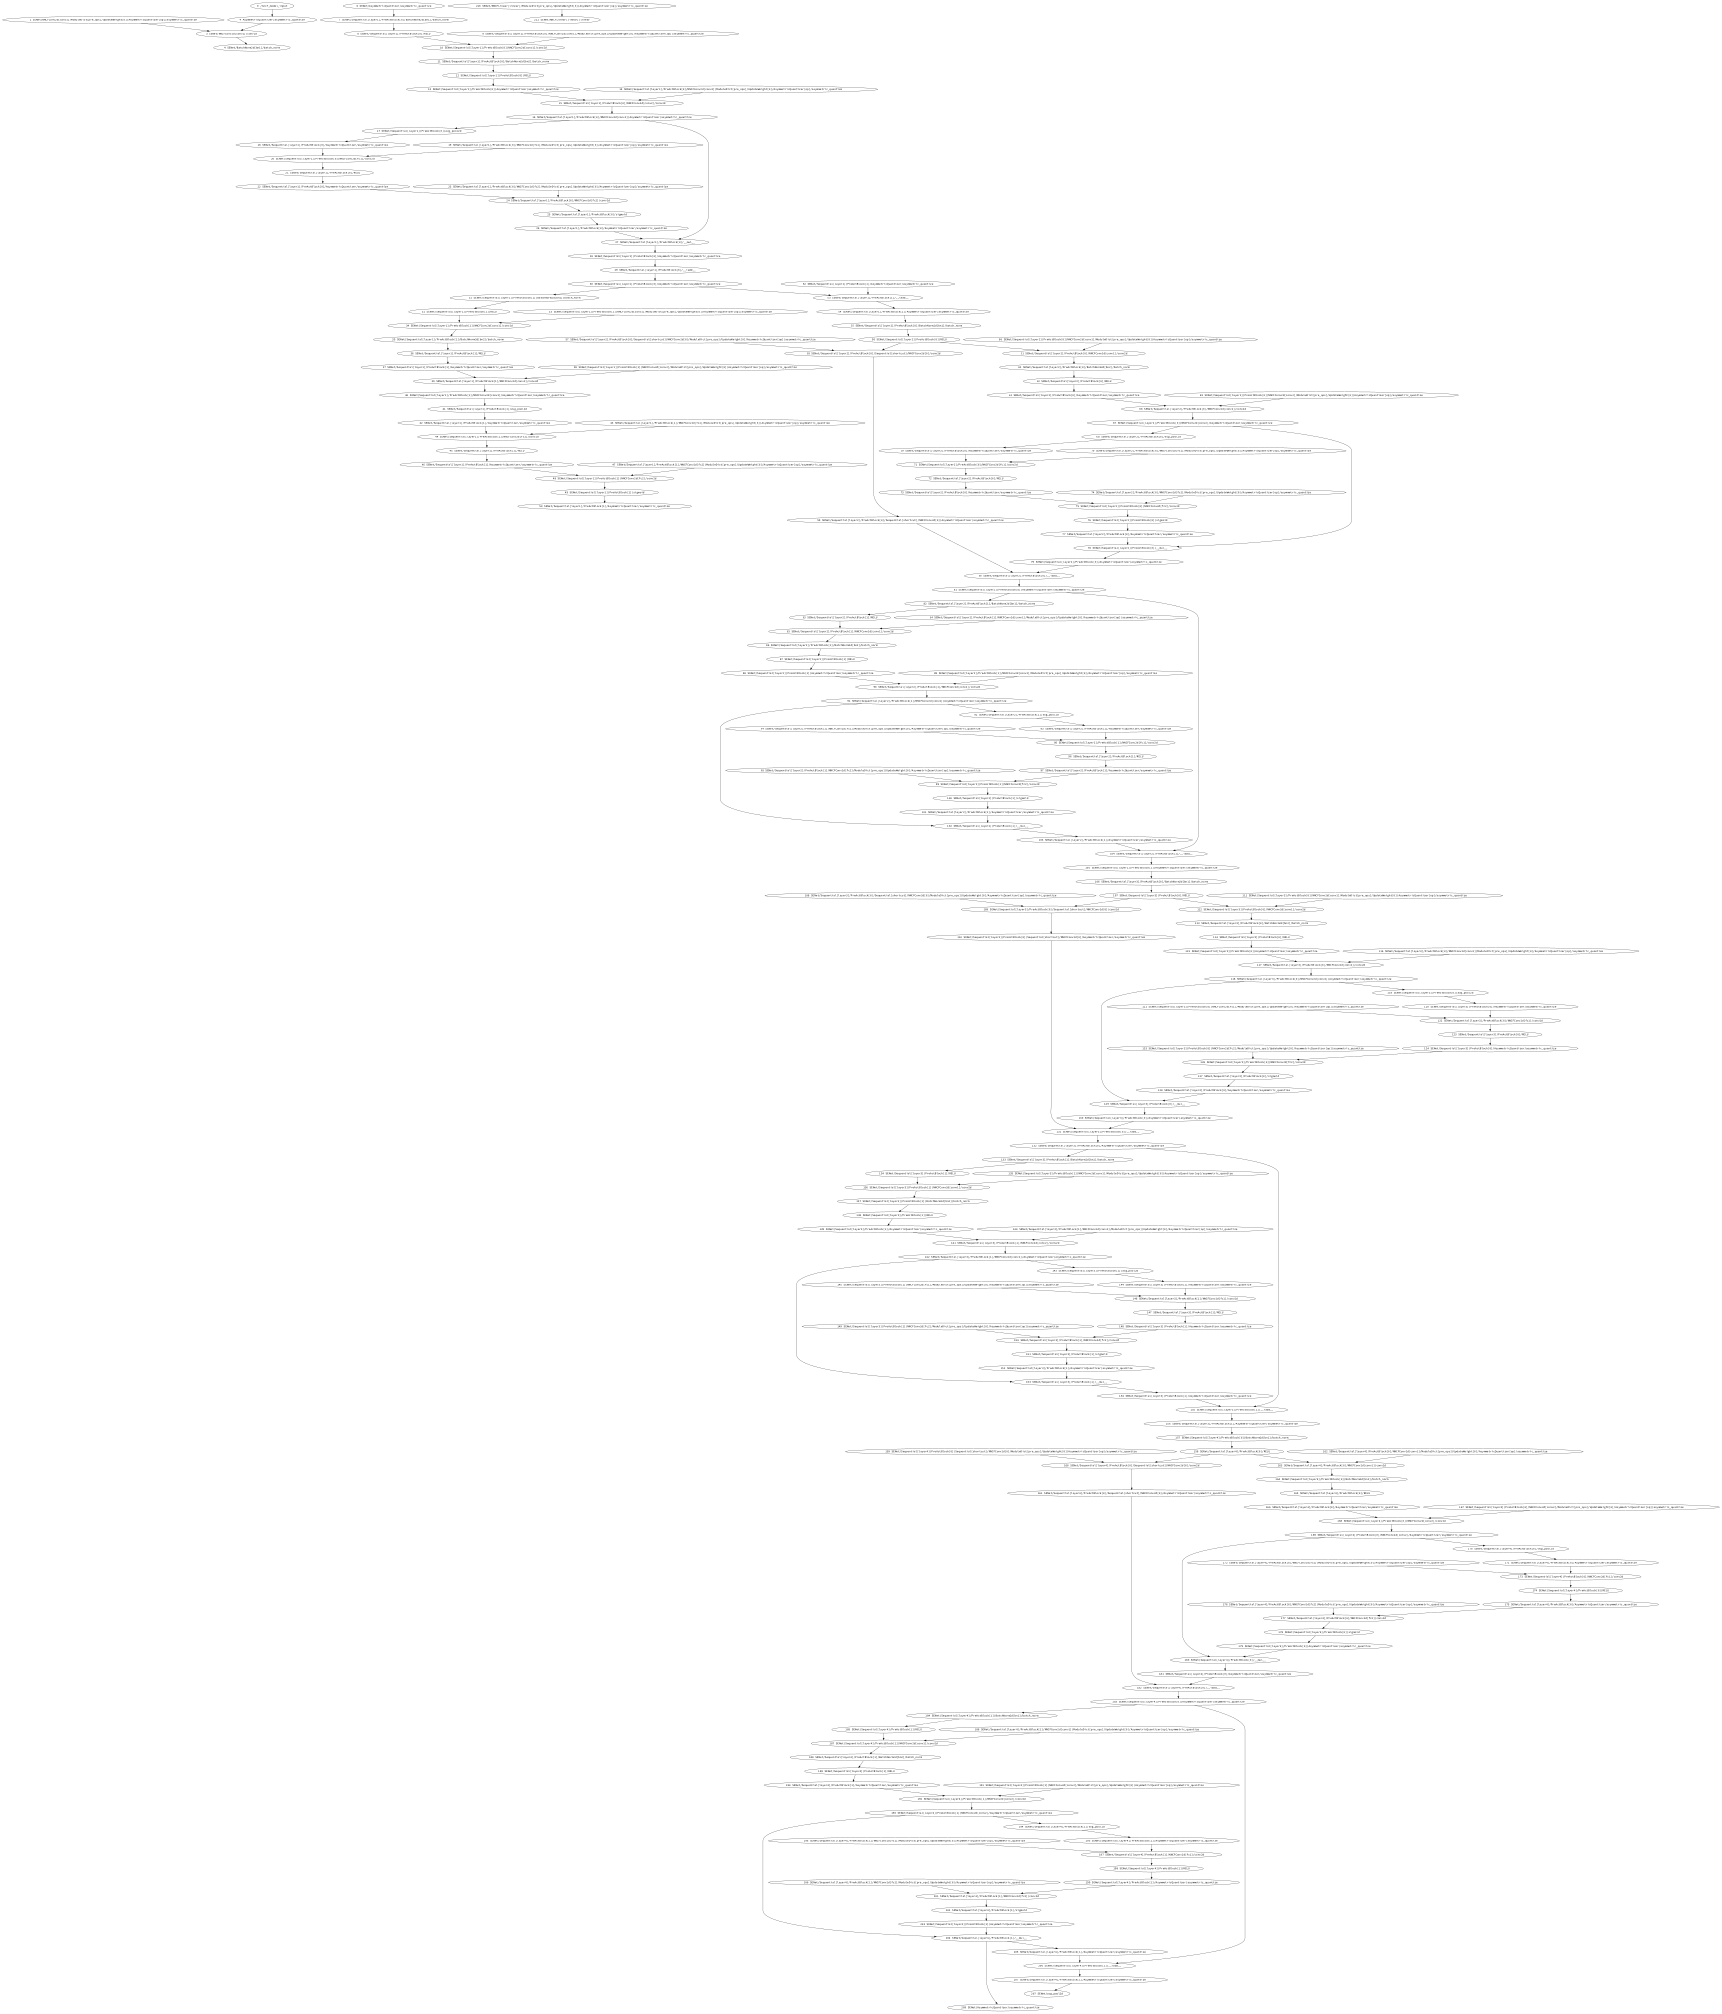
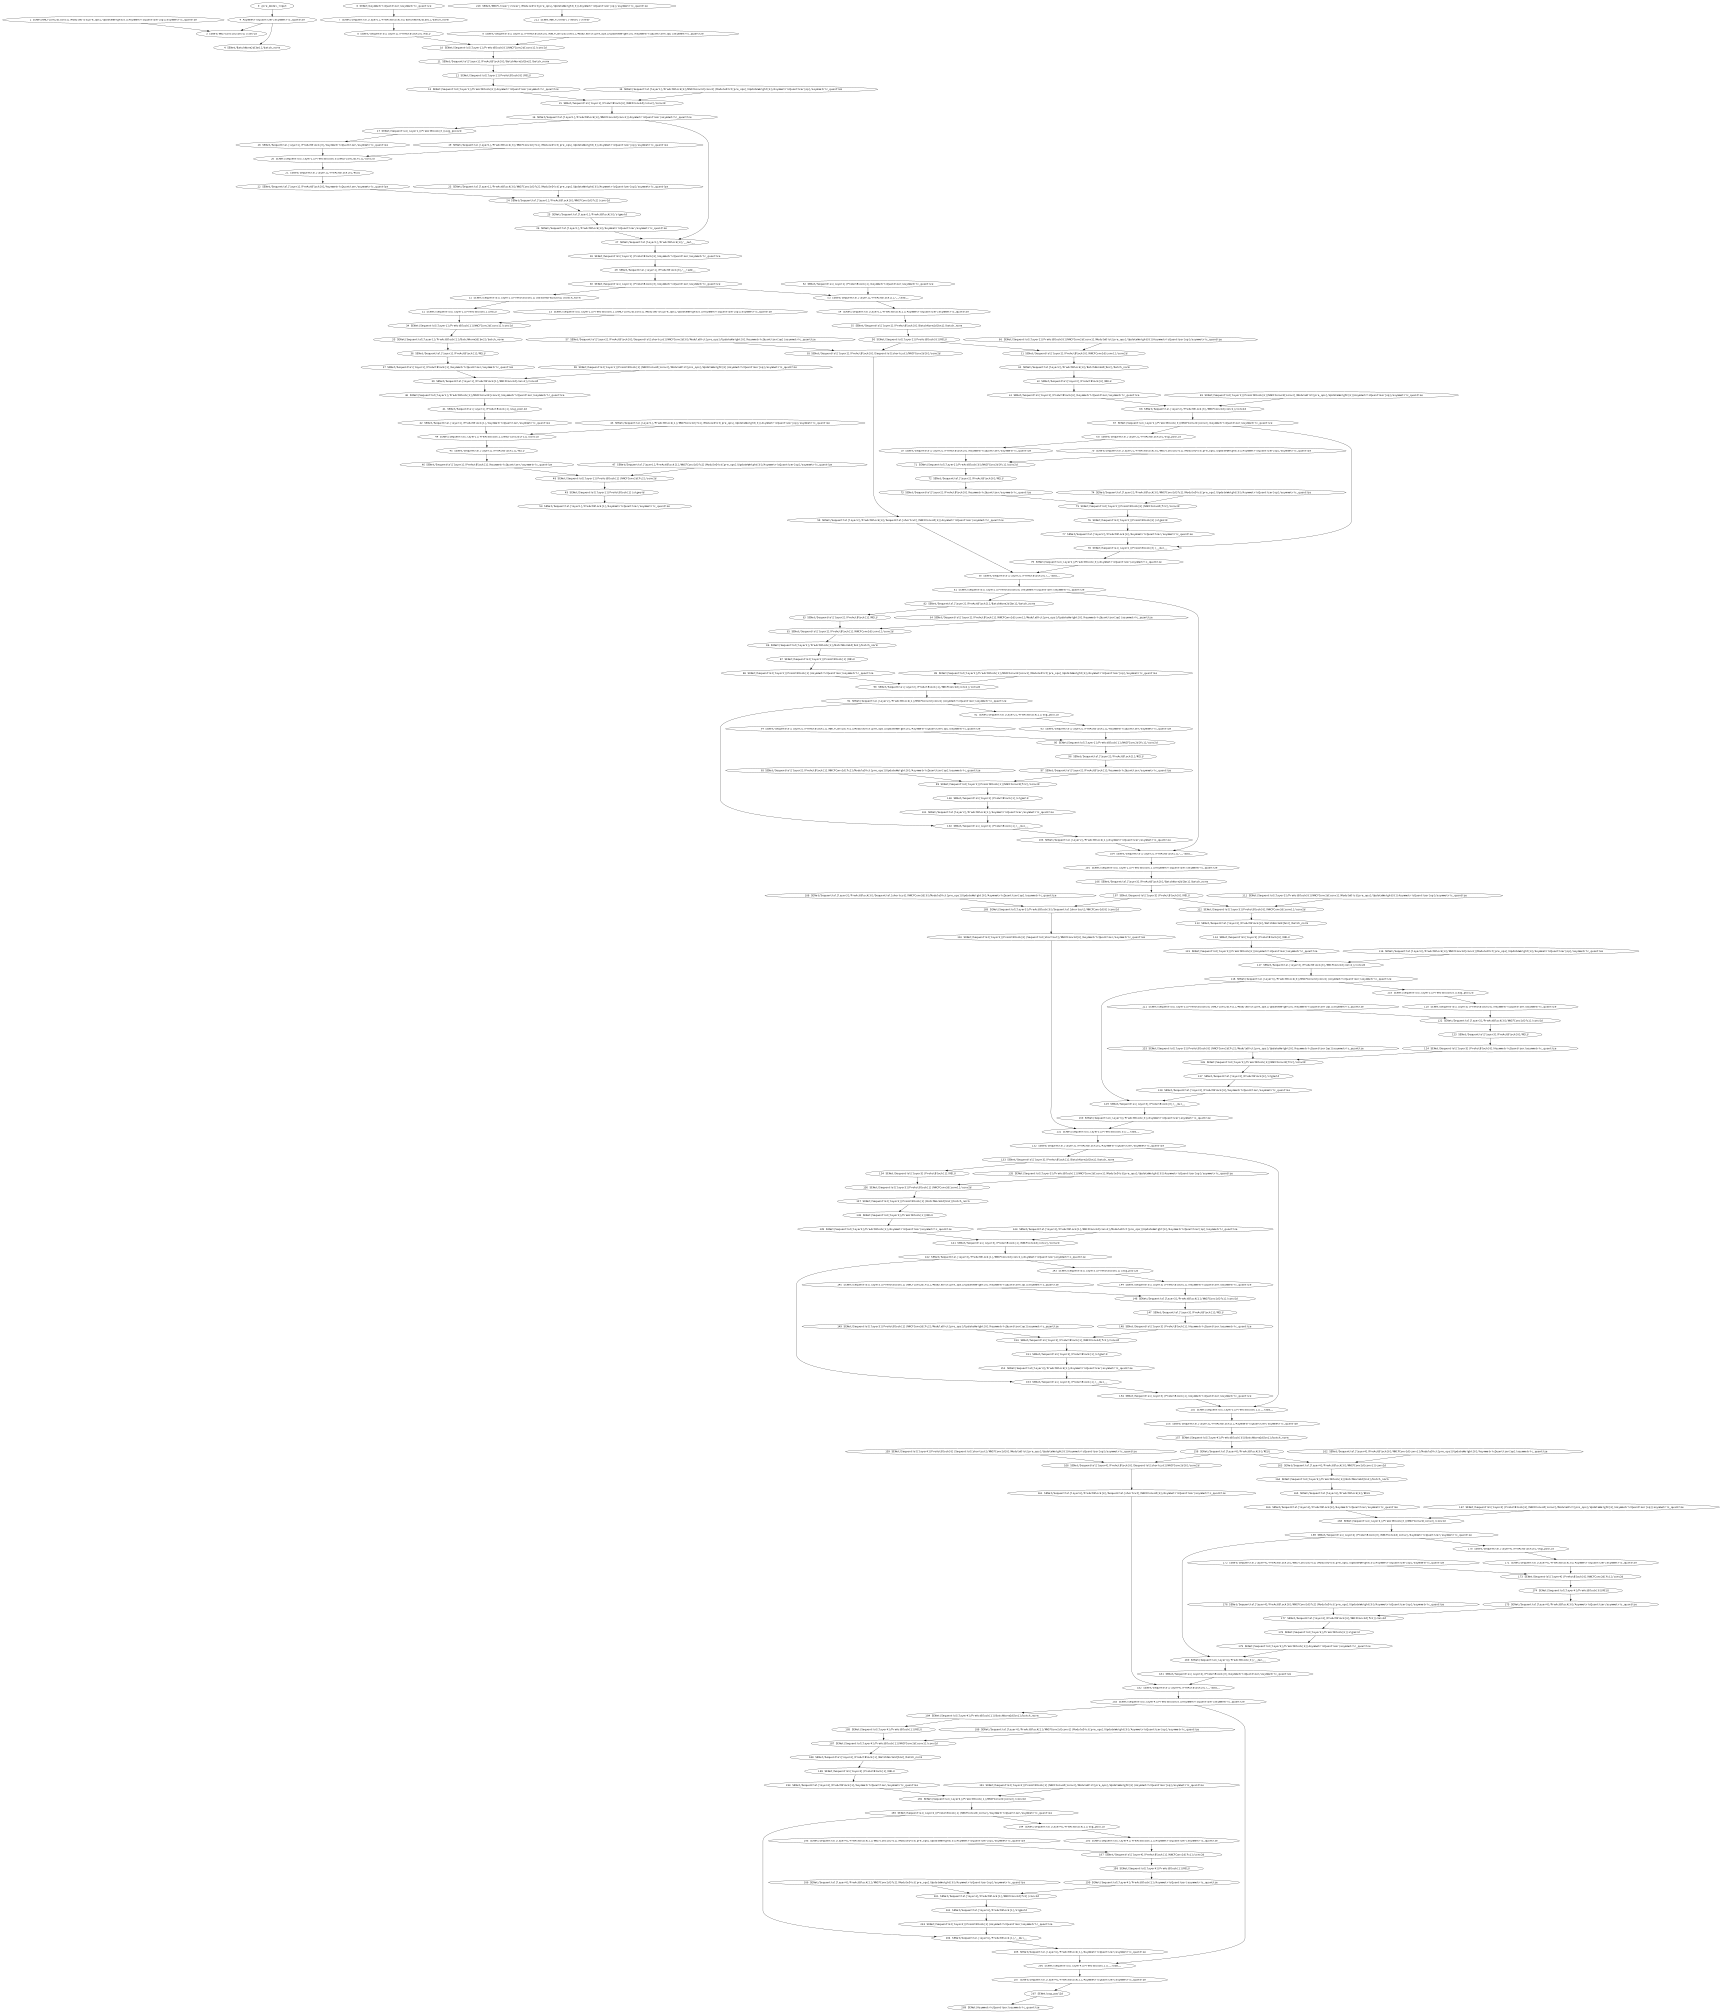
node "0 /nncf_model_input": label "0 /nncf_model_input" -> "0 /pre_model_input"
edge "3 SENet/NNCFConv2d[conv1]/conv2d" -> "4 SENet/BatchNorm2d[bn1]/batch_norm": now "4 AsymmetricQuantizer/asymmetric_quantize" -> "4 SENet/BatchNorm2d[bn1]/batch_norm"
edge "204 SENet/Sequential[layer4]/PreActBlock[1]/__mul__" -> "209 SENet/AsymmetricQuantizer/asymmetric_quantize": now "207 SENet/avg_pool2d" -> "209 SENet/AsymmetricQuantizer/asymmetric_quantize"
